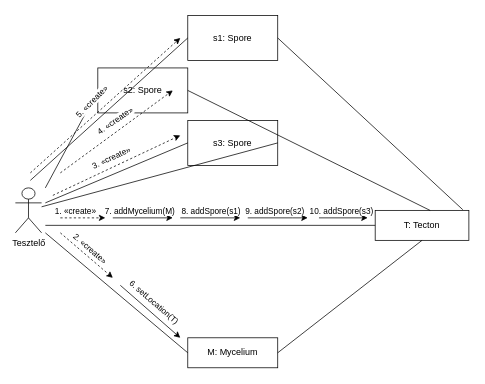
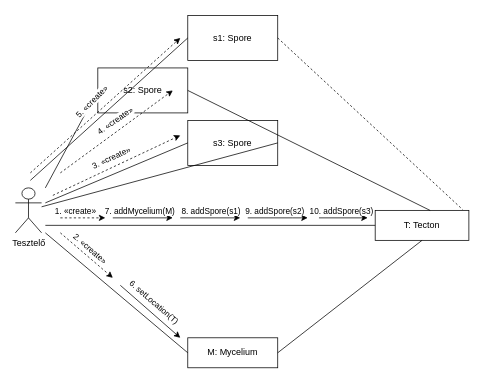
edge "s1: Spore" -- "T: Tecton": style solid -> dashed
